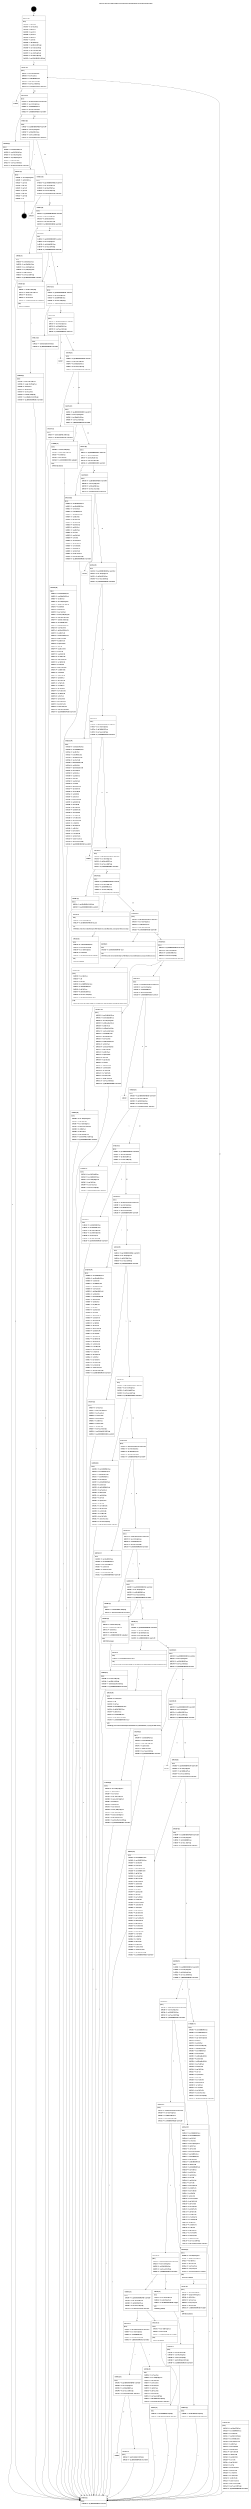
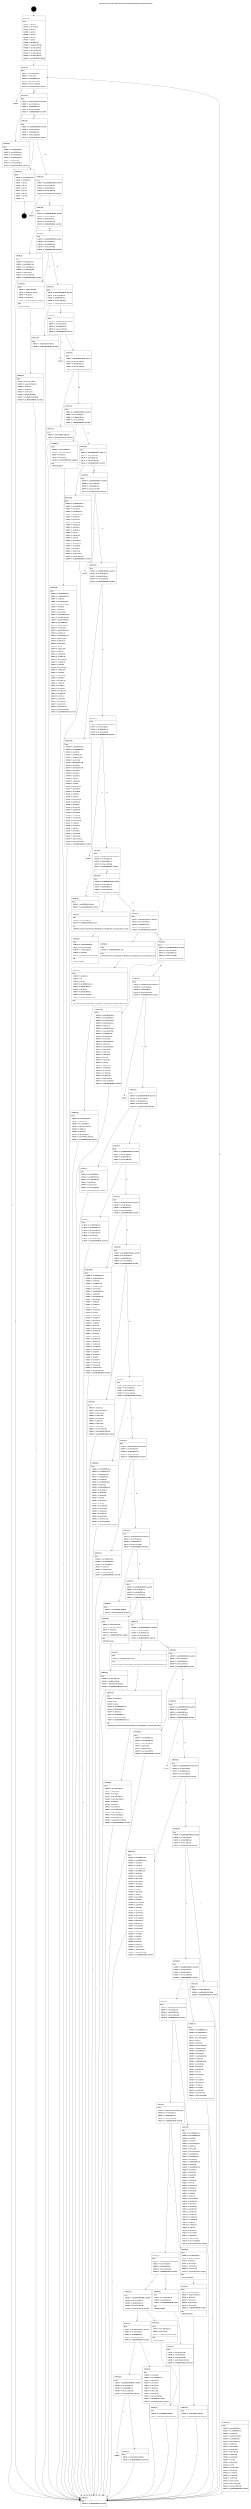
node "0x402c7f [19]": added
